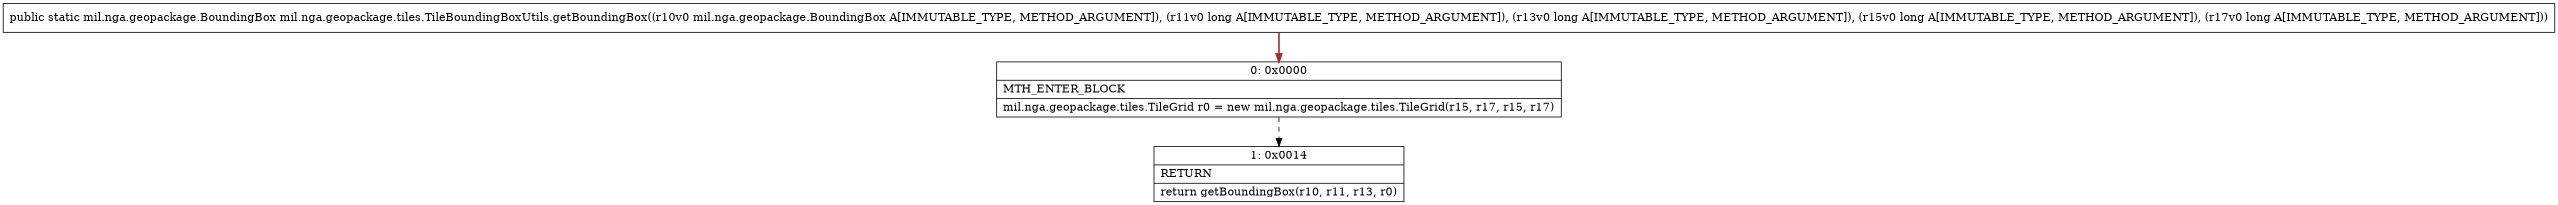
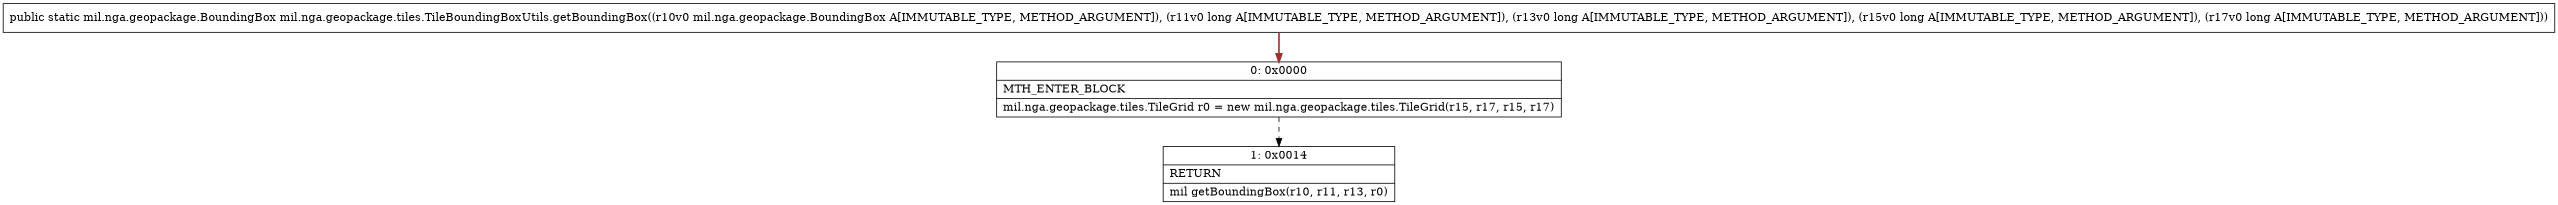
node "1: 0x0014": text "return getBoundingBox(r10, r11, r13, r0)" -> "mil getBoundingBox(r10, r11, r13, r0)"
